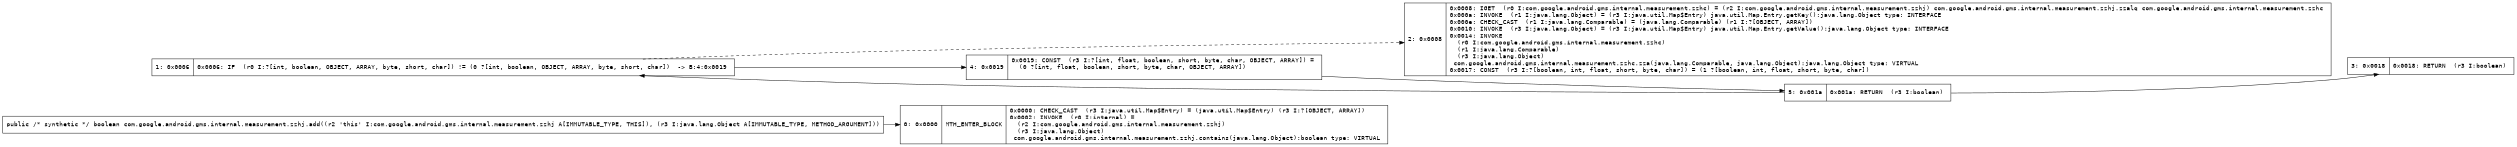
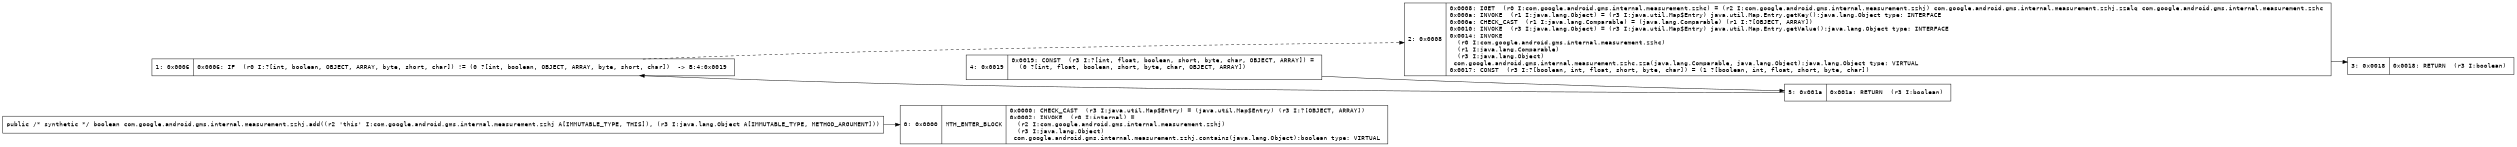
edge "1: 0x0006" -> "4: 0x0019": removed
edge "5: 0x001a" -> "3: 0x0018": now "2: 0x0008" -> "3: 0x0018"
